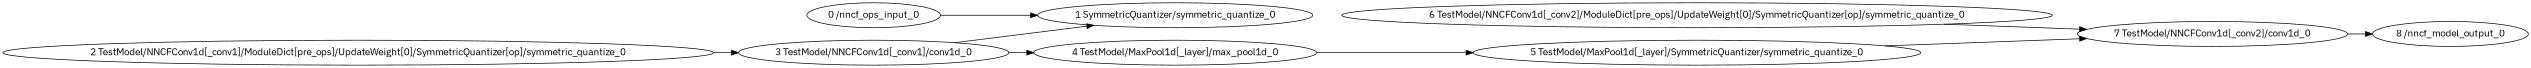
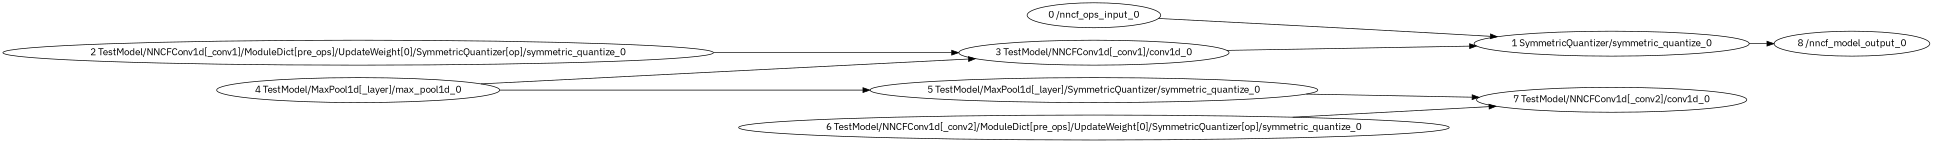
edge "7 TestModel/NNCFConv1d[_conv2]/conv1d_0" -> "8 /nncf_model_output_0": now "1 SymmetricQuantizer/symmetric_quantize_0" -> "8 /nncf_model_output_0"
edge "3 TestModel/NNCFConv1d[_conv1]/conv1d_0" -> "4 TestModel/MaxPool1d[_layer]/max_pool1d_0": reversed
